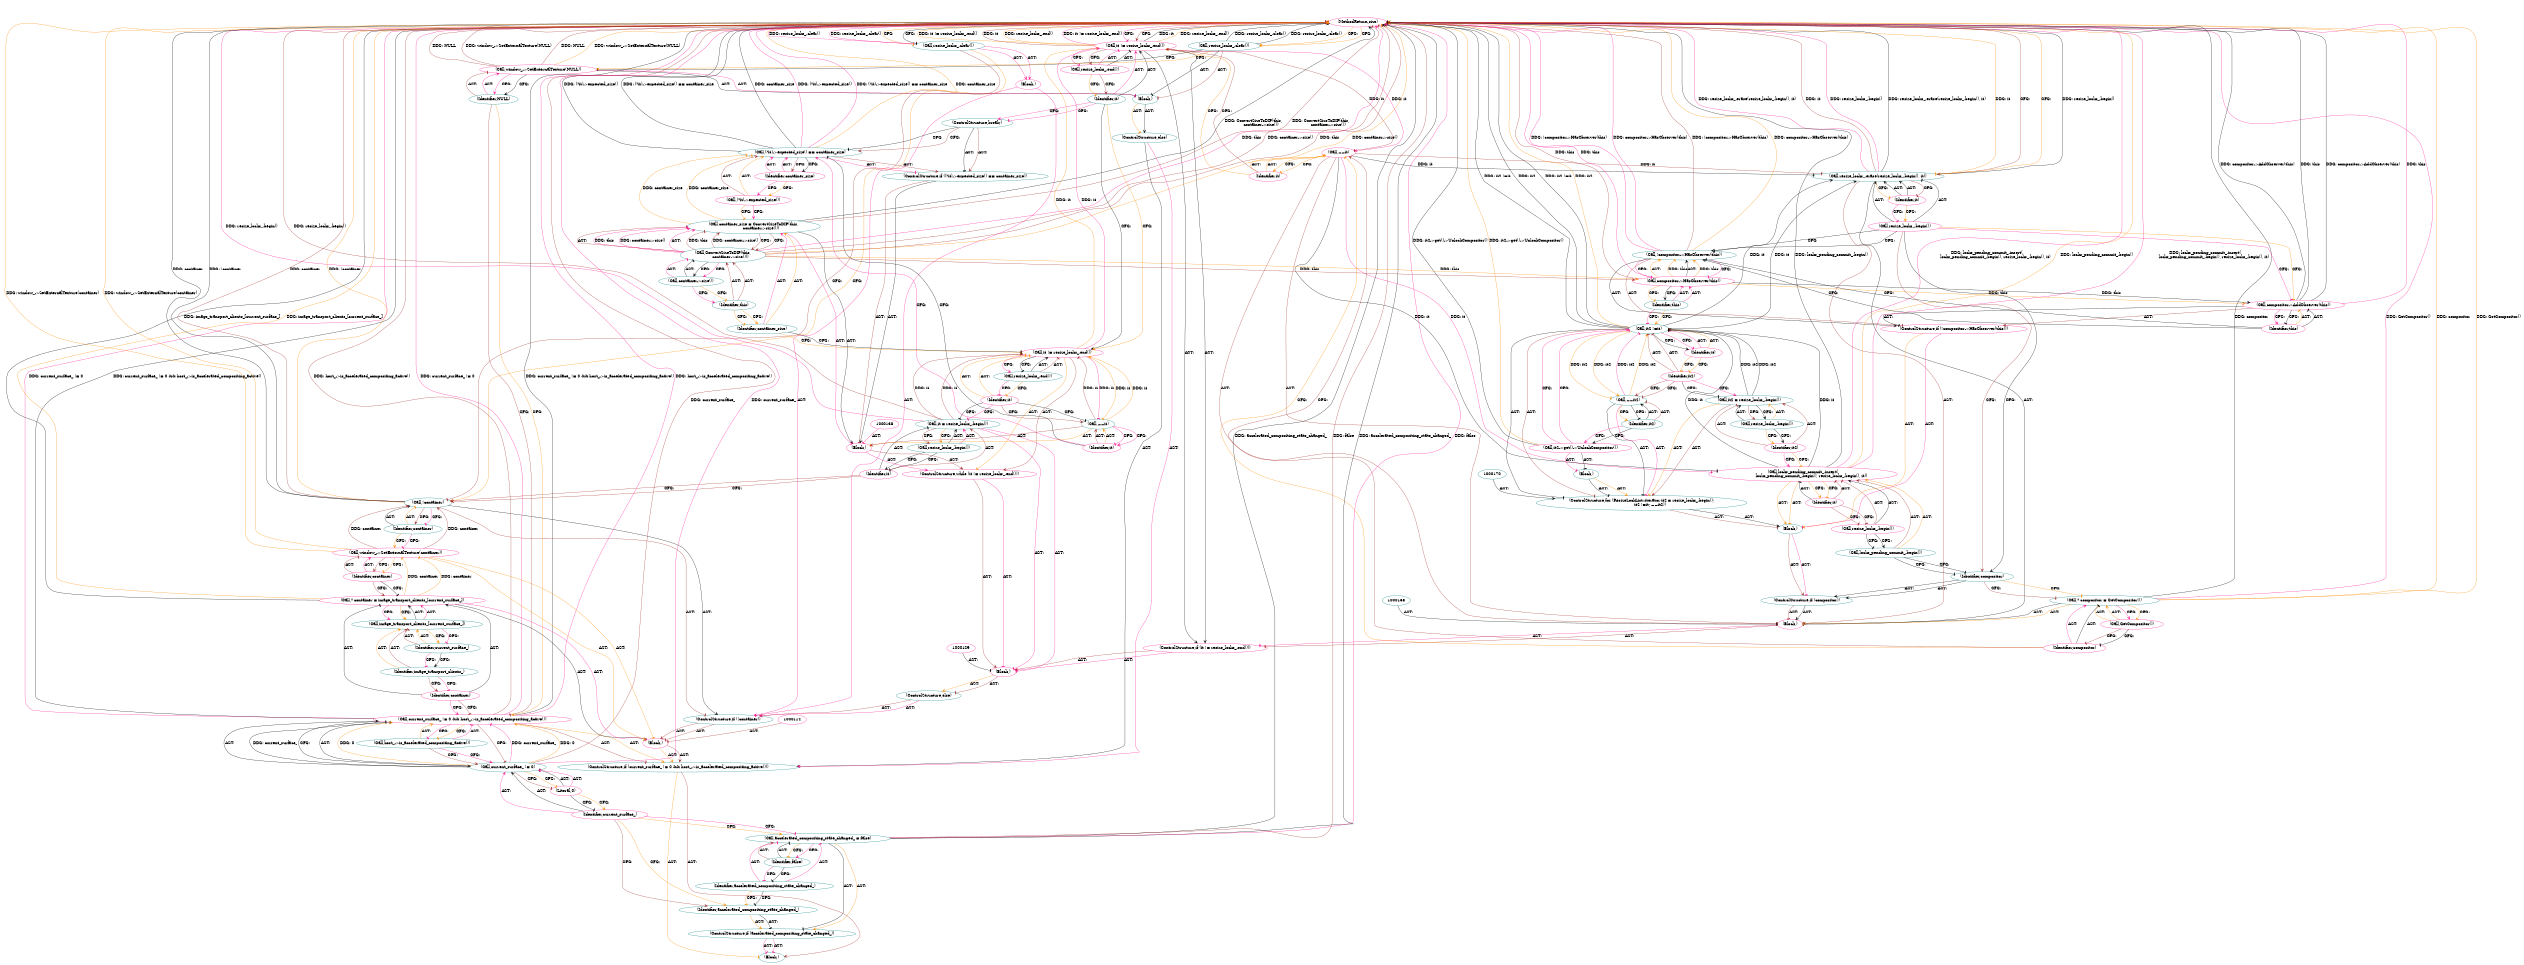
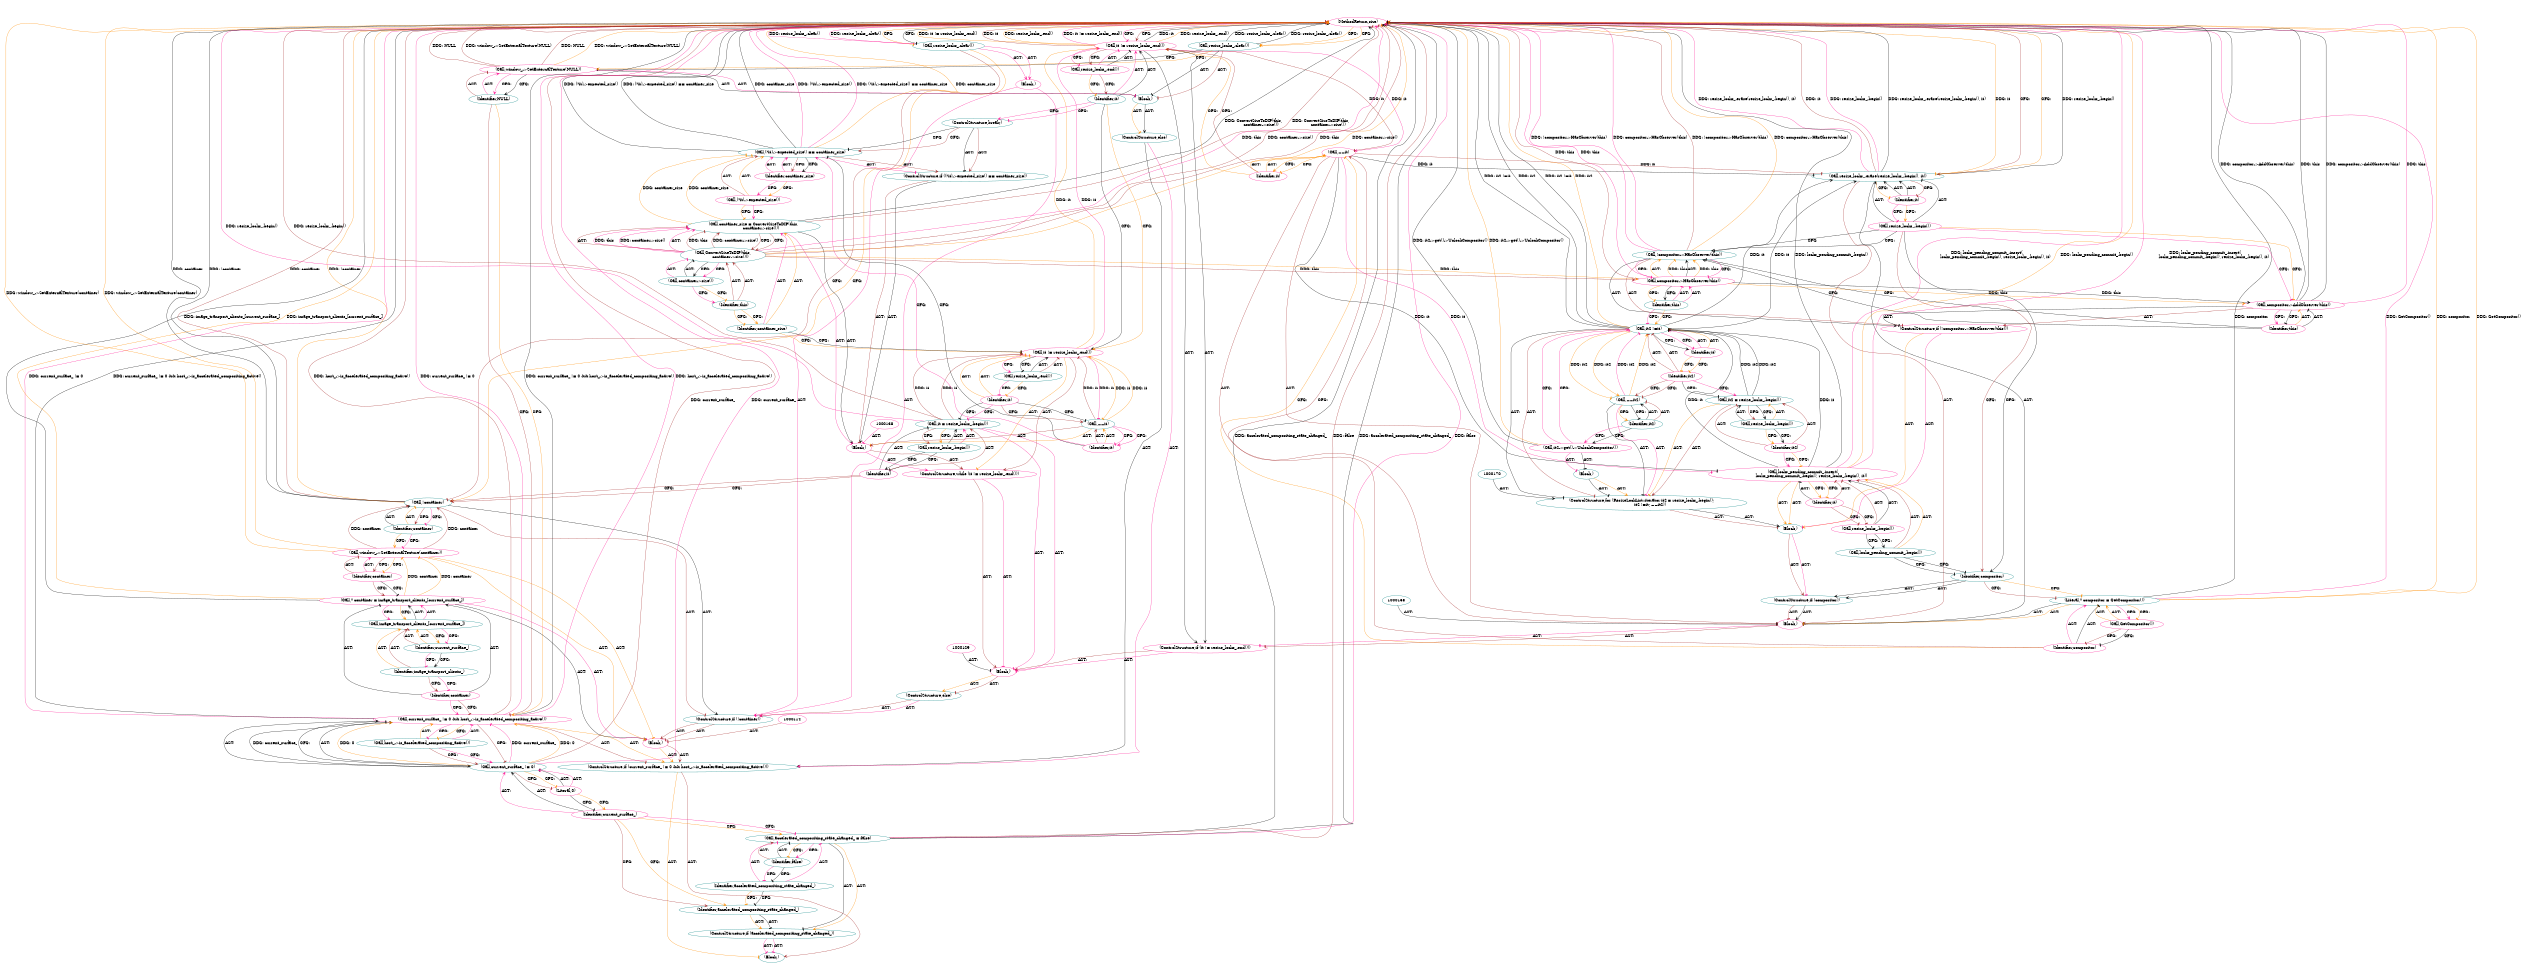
node "(Call,* compositor = GetCompositor())": label "(Call,* compositor = GetCompositor())" -> "(Literal,* compositor = GetCompositor())"
